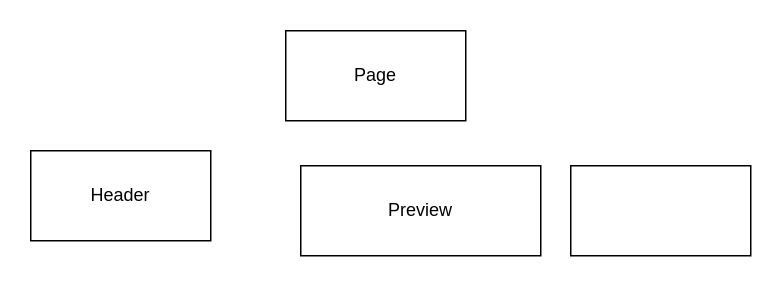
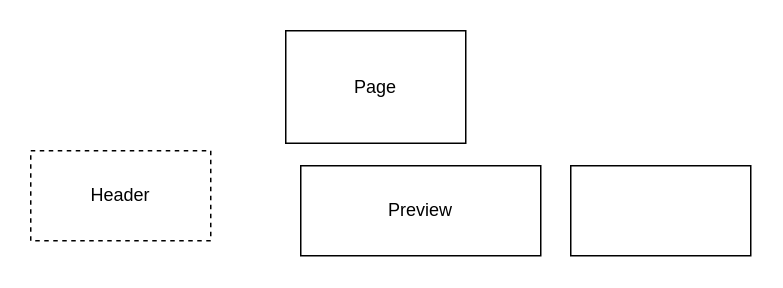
node "Page": size 180x90 -> 180x113
node "Header": style solid -> dashed
